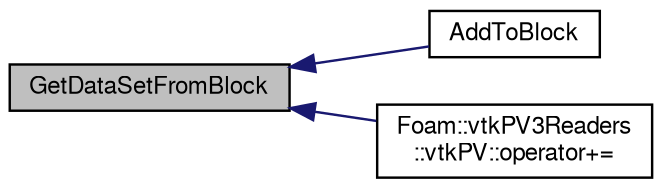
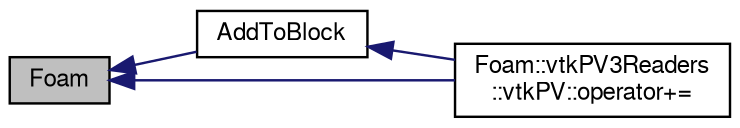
edge "Foam::vtkPV3Readers ::vtkPV::operator+=" -> "AddToBlock": added
node "GetDataSetFromBlock": label "GetDataSetFromBlock" -> "Foam"
